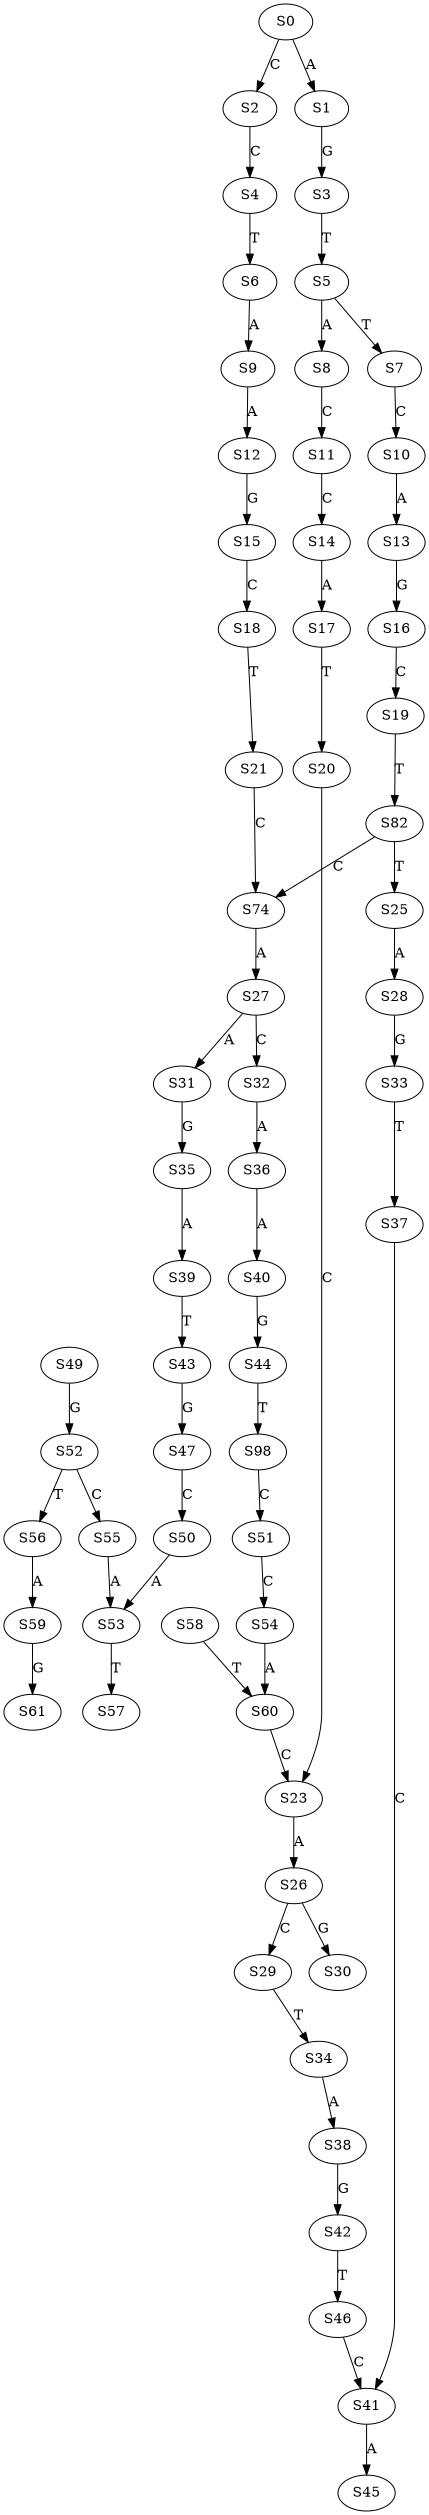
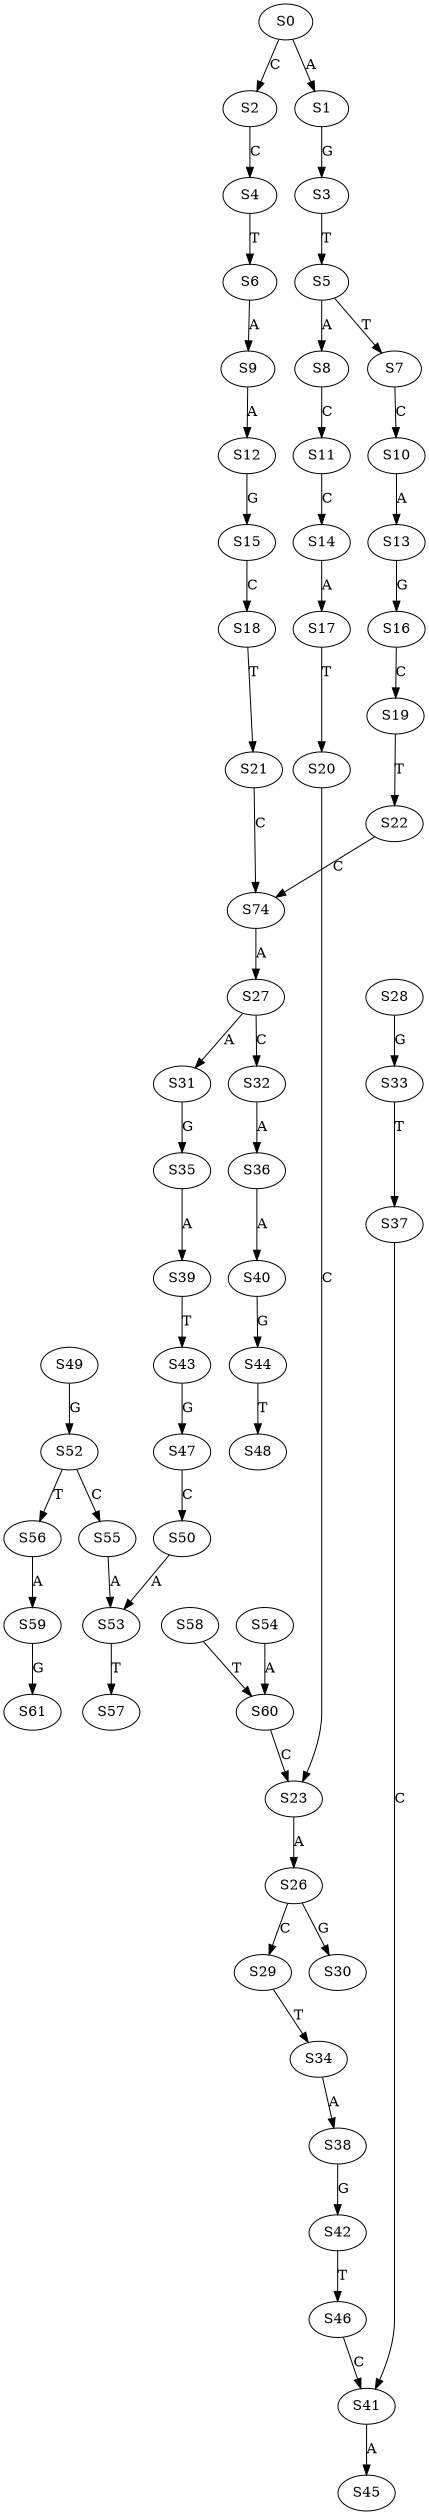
node "S82": label "S82" -> "S22"
node "S25": removed
node "S98": label "S98" -> "S48"
node "S51": removed
